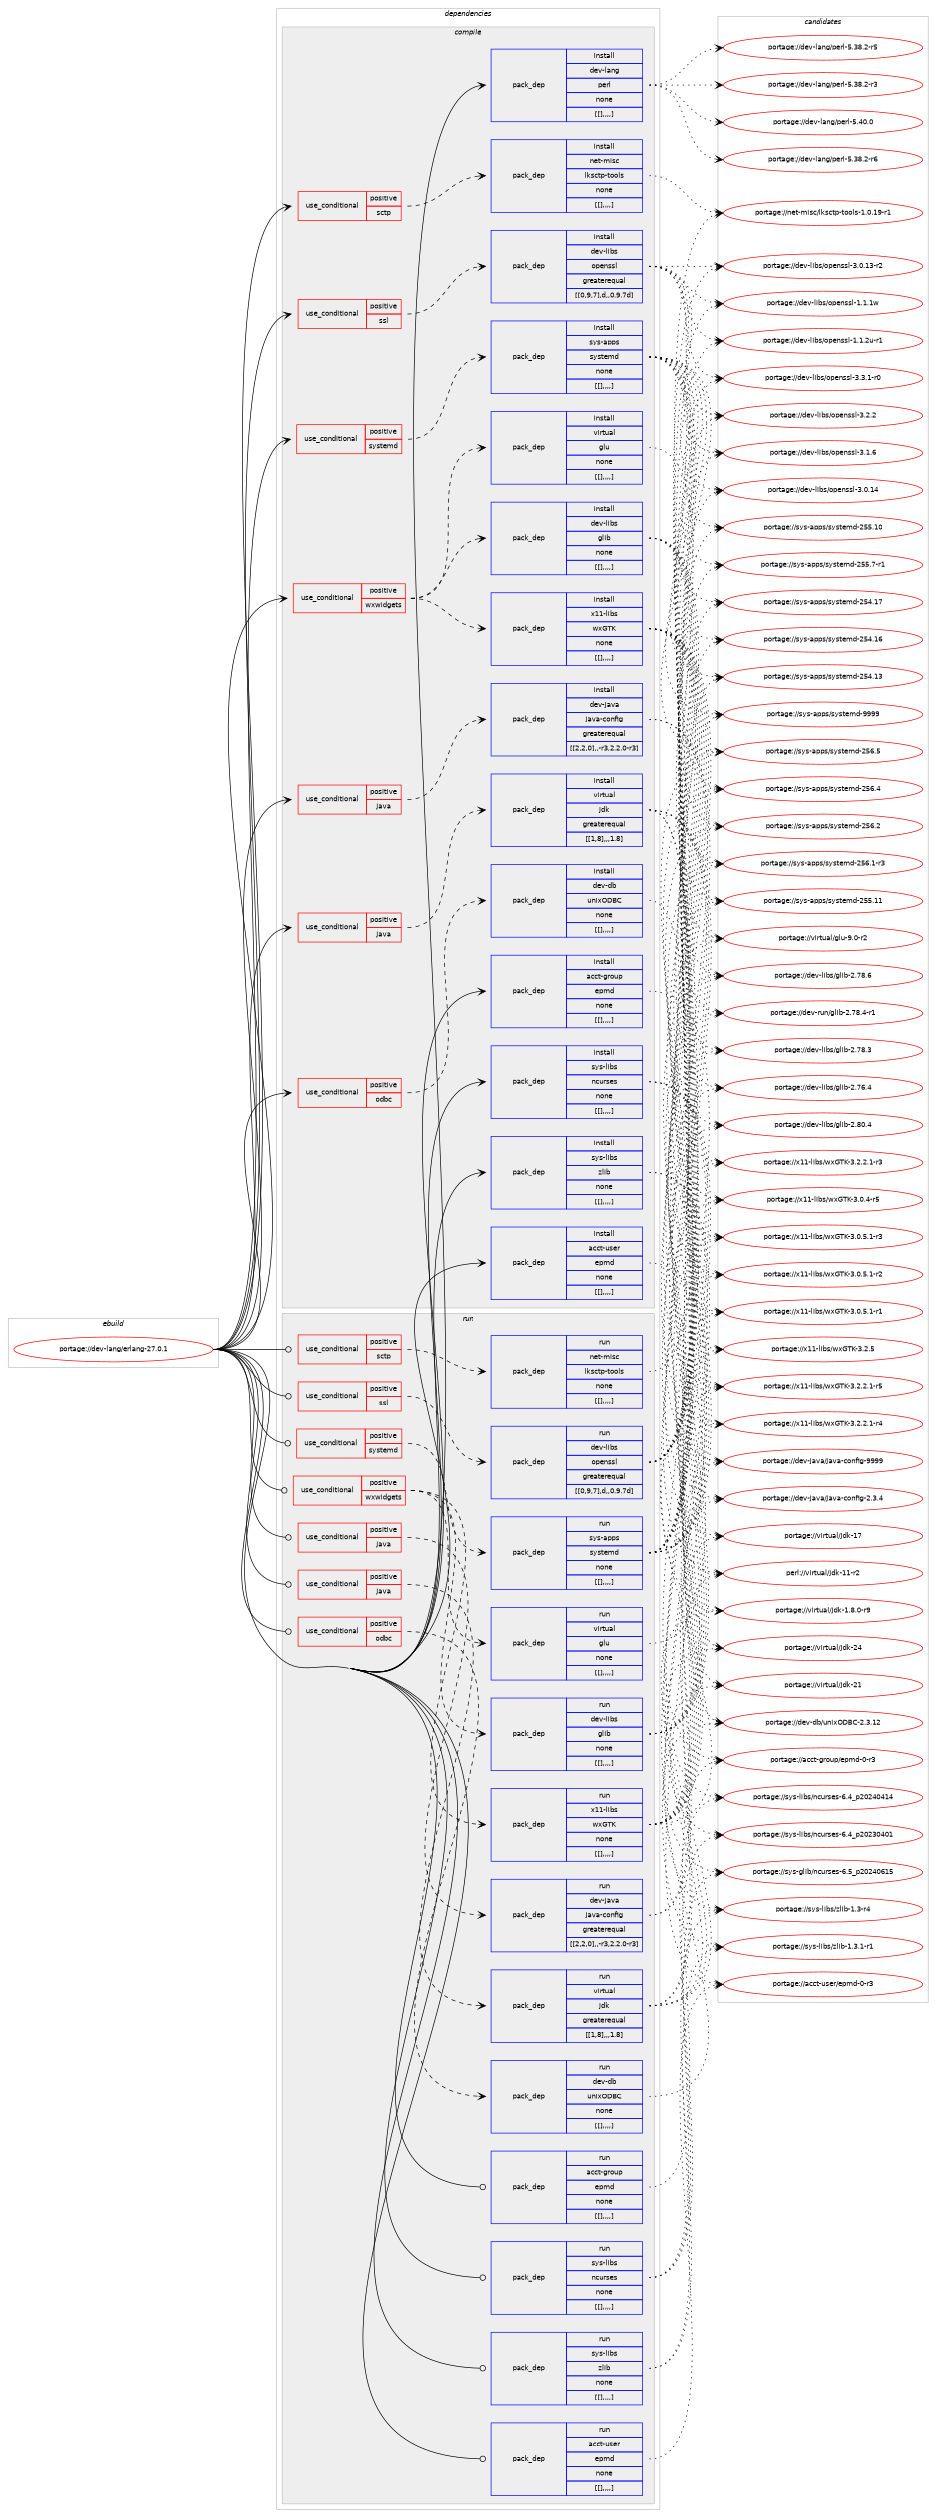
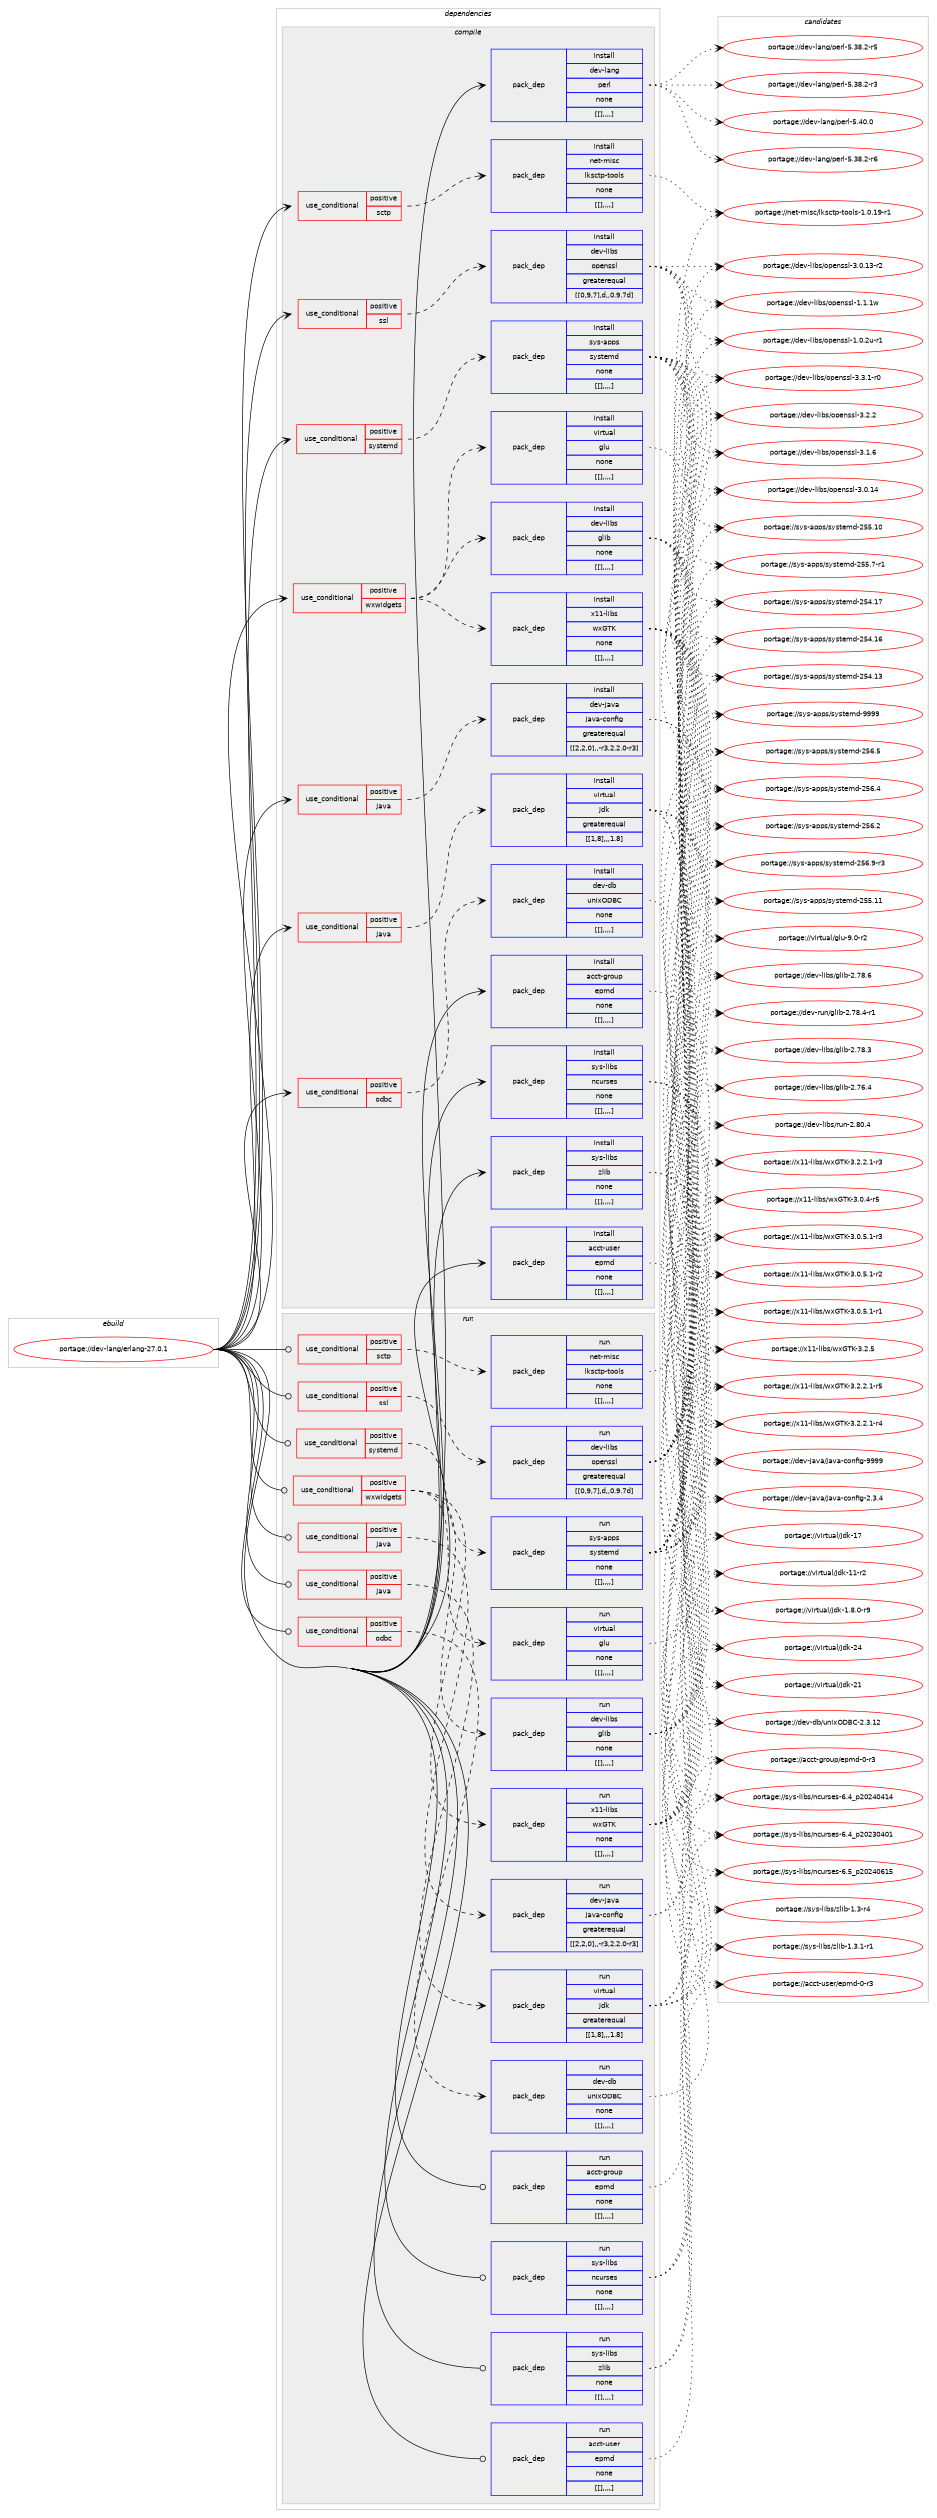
node "portage://dev-libs/openssl-1.1.2u-r1": label "portage://dev-libs/openssl-1.1.2u-r1" -> "portage://dev-libs/openssl-1.0.2u-r1"
node "portage://sys-apps/systemd-256.1-r3": label "portage://sys-apps/systemd-256.1-r3" -> "portage://sys-apps/systemd-256.9-r3"
node "portage://dev-libs/glib-2.80.4": label "portage://dev-libs/glib-2.80.4" -> "portage://dev-libs/run-2.80.4"
node "perl://virtual/jdk-11-r2": label "perl://virtual/jdk-11-r2" -> "portage://virtual/jdk-11-r2"
node "portage://sys-glib/ncurses-6.5_p20240615": label "portage://sys-glib/ncurses-6.5_p20240615" -> "portage://sys-libs/ncurses-6.5_p20240615"
